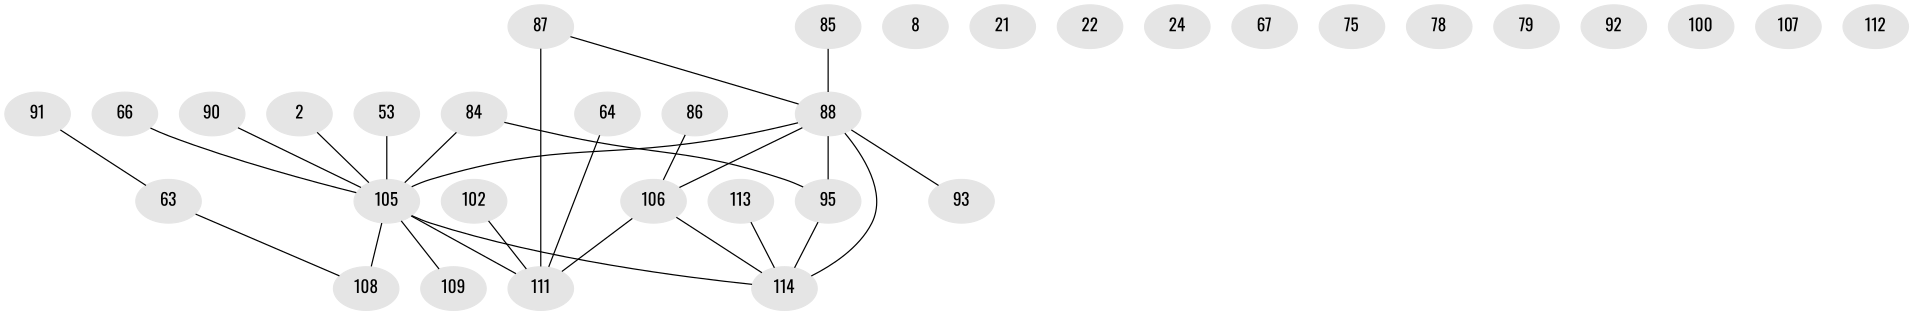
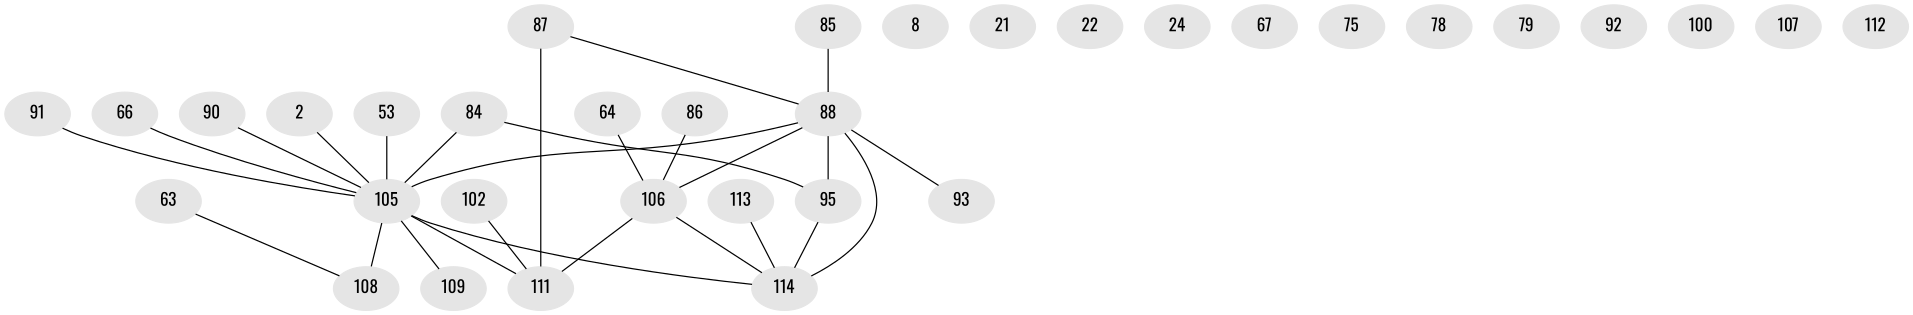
edge "91" -- "63": now "91" -- "105"
edge "64" -- "111": now "64" -- "106"
